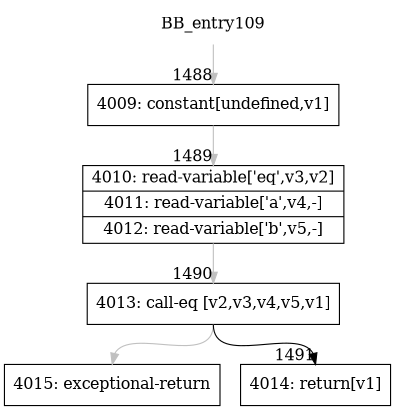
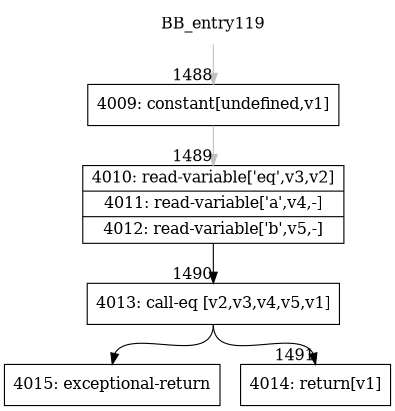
node "BB_entry109": label "BB_entry109" -> "BB_entry119"
edge "4010: read-variable['eq',v3,v2]" -> "4013: call-eq [v2,v3,v4,v5,v1]": color gray -> black
edge "4013: call-eq [v2,v3,v4,v5,v1]" -> "4015: exceptional-return": color gray -> black
